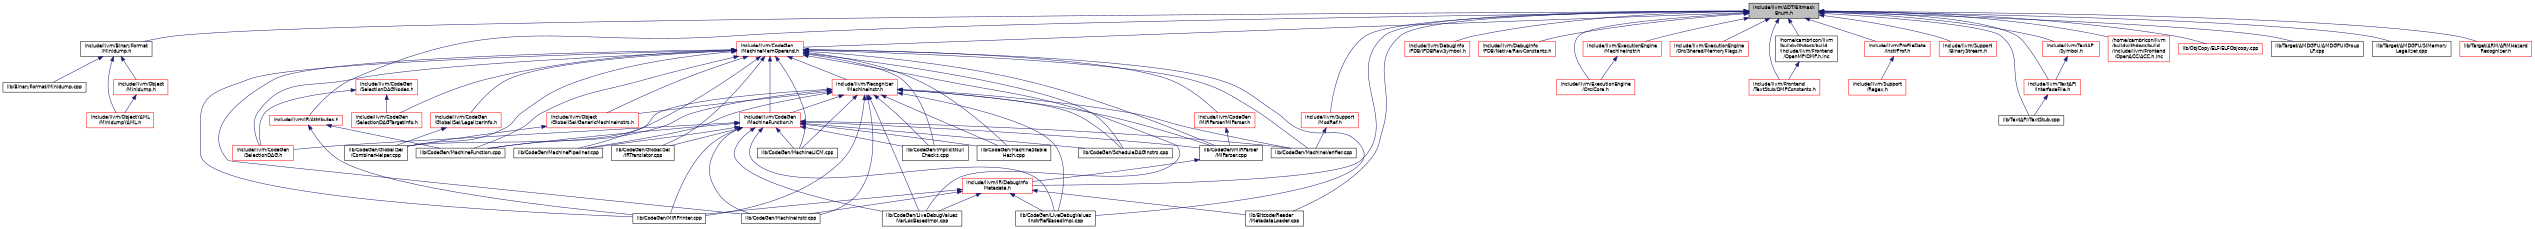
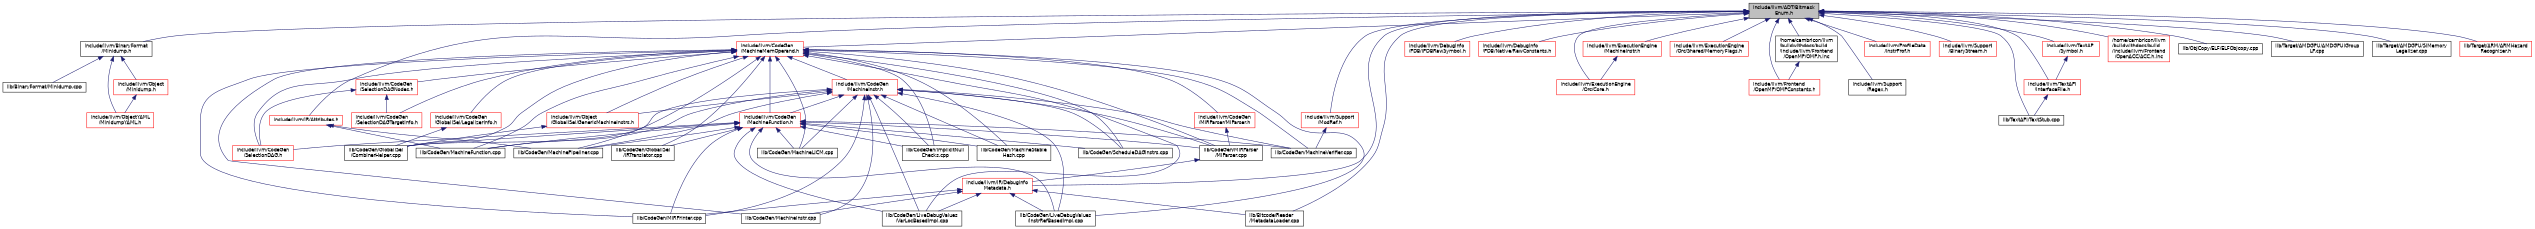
node "lib/ObjCopy/ELF/ELFObjcopy.cpp": color red -> black
edge "include/llvm/Support /Regex.h" -> "include/llvm/ProfileData /InstrProf.h": now "include/llvm/Support /Regex.h" -> "include/llvm/ADT/Bitmask Enum.h"
edge "include/llvm/CodeGen /SelectionDAGNodes.h" -> "include/llvm/CodeGen /MachineMemOperand.h": added
node "include/llvm/Recognizer /MachineInstr.h": label "include/llvm/Recognizer /MachineInstr.h" -> "include/llvm/CodeGen /MachineInstr.h"
node "include/llvm/Frontend /TextStub/OMPConstants.h": label "include/llvm/Frontend /TextStub/OMPConstants.h" -> "include/llvm/Frontend /OpenMP/OMPConstants.h"
node "include/llvm/Support /Regex.h": color red -> black
edge "lib/CodeGen/MachineInstr.cpp" -> "include/llvm/CodeGen /MachineFunction.h": now "lib/CodeGen/GlobalISel /CombinerHelper.cpp" -> "include/llvm/CodeGen /MachineFunction.h"
edge "lib/CodeGen/MIRPrinter.cpp" -> "include/llvm/IR/Attributes.h": now "lib/CodeGen/MachinePipeliner.cpp" -> "include/llvm/IR/Attributes.h"
